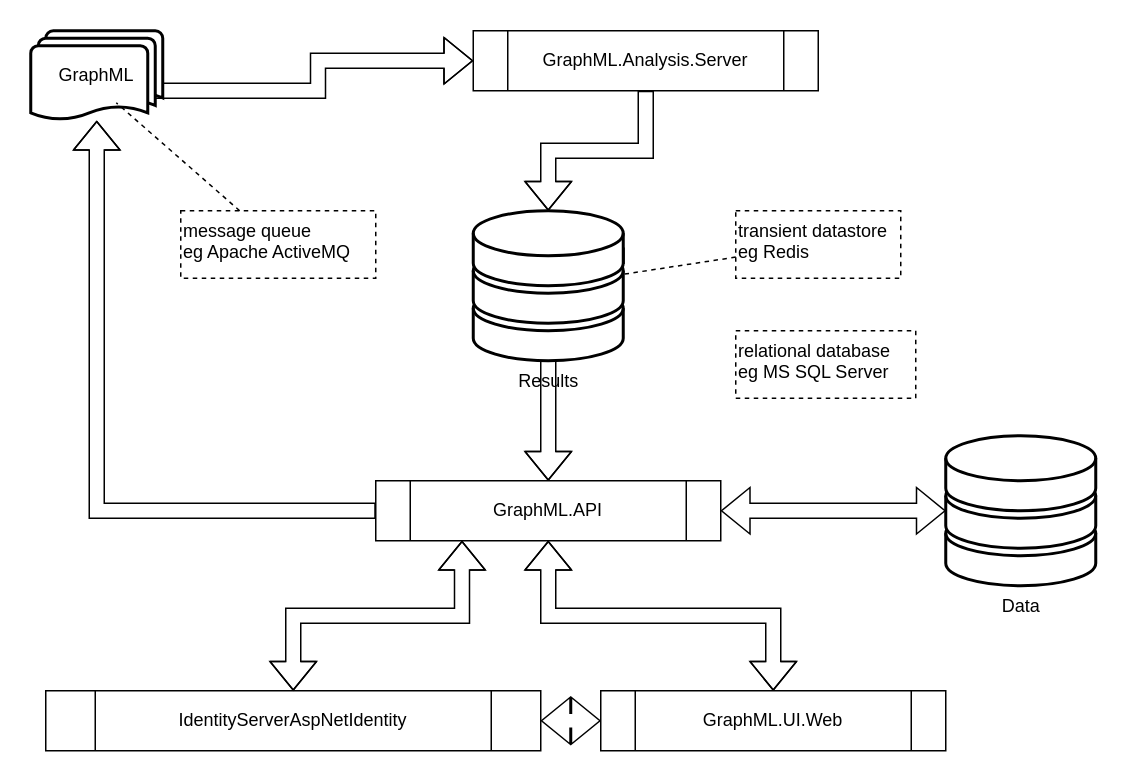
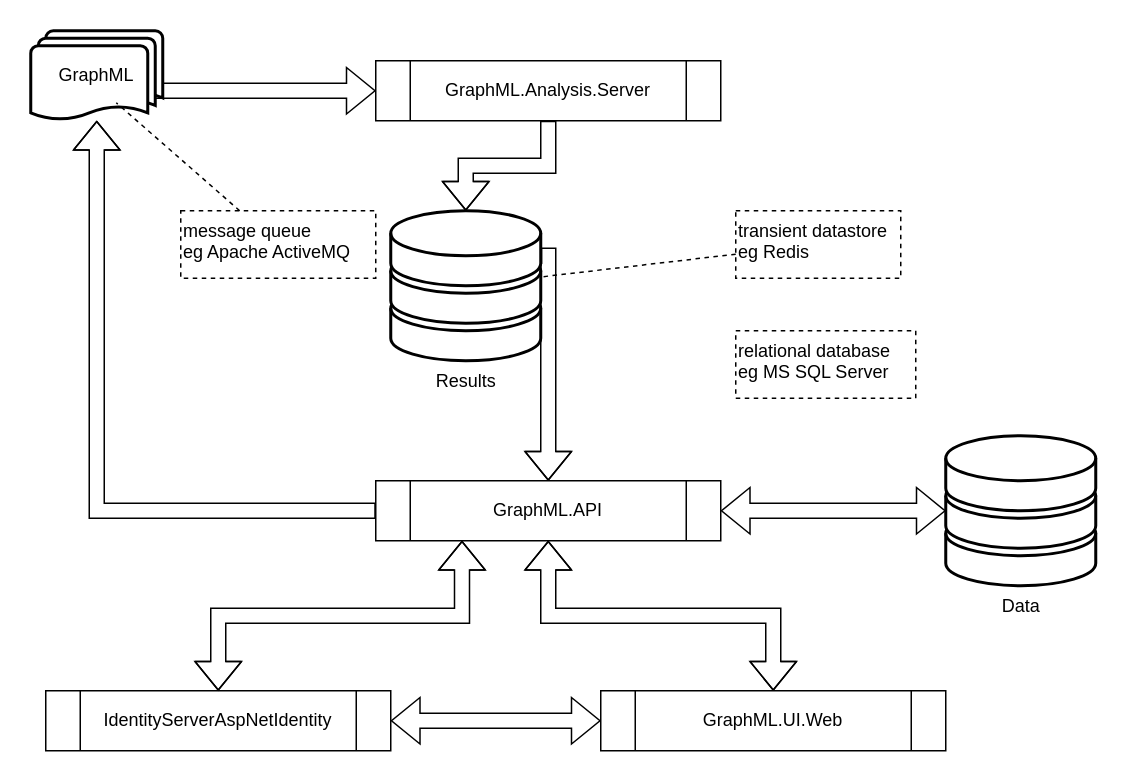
node "GraphML.Analysis.Server": moved (646, 61) -> (548, 91)
node "Results": moved (548, 286) -> (466, 286)
node "IdentityServerAspNetIdentity": size 495x60 -> 345x60
